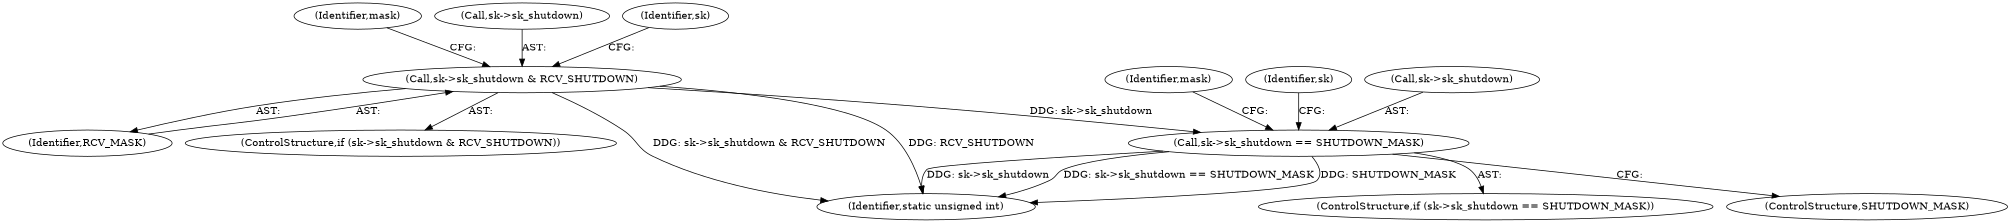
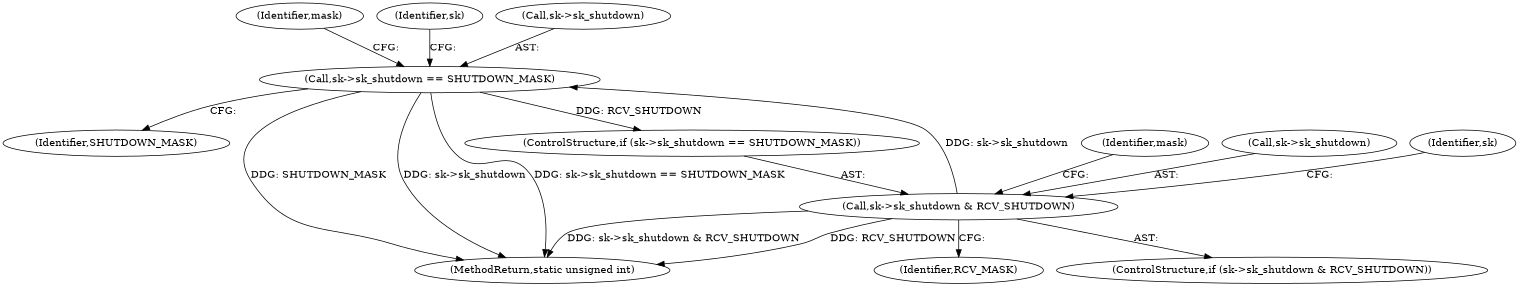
edge "(Call,sk->sk_shutdown & RCV_SHUTDOWN)" -> "(Identifier,RCV_MASK)": label "AST: " -> "CFG: "
edge "(Identifier,RCV_MASK)" -> "(Call,sk->sk_shutdown & RCV_SHUTDOWN)": now "(ControlStructure,if (sk->sk_shutdown == SHUTDOWN_MASK))" -> "(Call,sk->sk_shutdown & RCV_SHUTDOWN)"
edge "(Call,sk->sk_shutdown == SHUTDOWN_MASK)" -> "(ControlStructure,if (sk->sk_shutdown == SHUTDOWN_MASK))": label "AST: " -> "DDG: RCV_SHUTDOWN"
node "(Identifier,static unsigned int)": label "(Identifier,static unsigned int)" -> "(MethodReturn,static unsigned int)"
node "(ControlStructure,SHUTDOWN_MASK)": label "(ControlStructure,SHUTDOWN_MASK)" -> "(Identifier,SHUTDOWN_MASK)"
